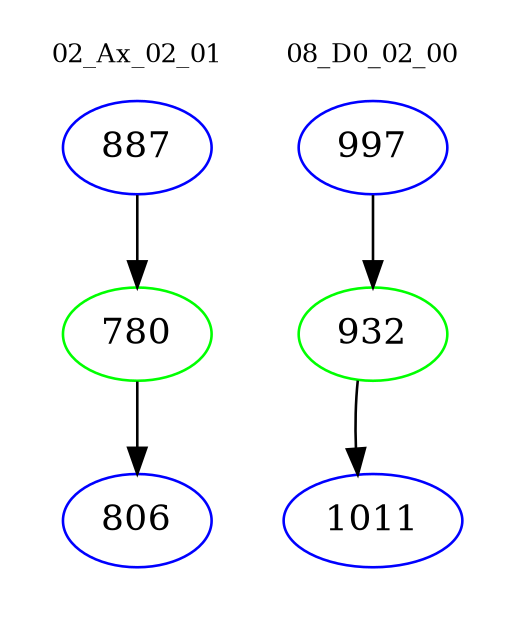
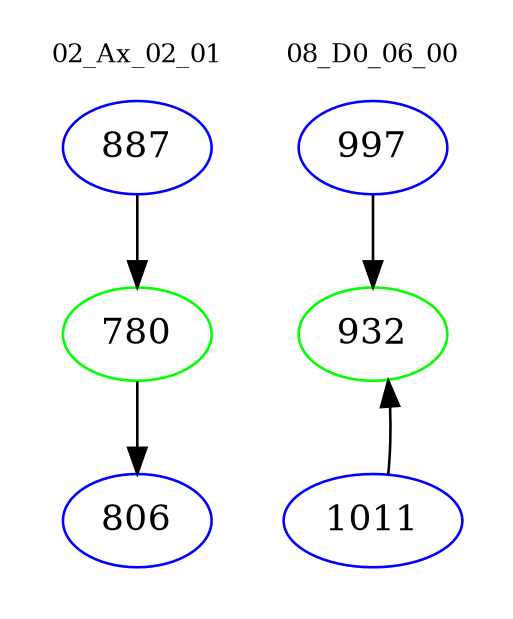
cluster "08_D0_02_00": label "08_D0_02_00" -> "08_D0_06_00"
edge "932" -> "1011": reversed
